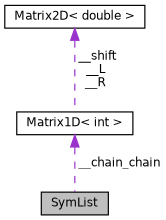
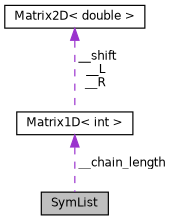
edge "SymList" -> "Matrix1D< int >": label " __chain_chain" -> " __chain_length"
